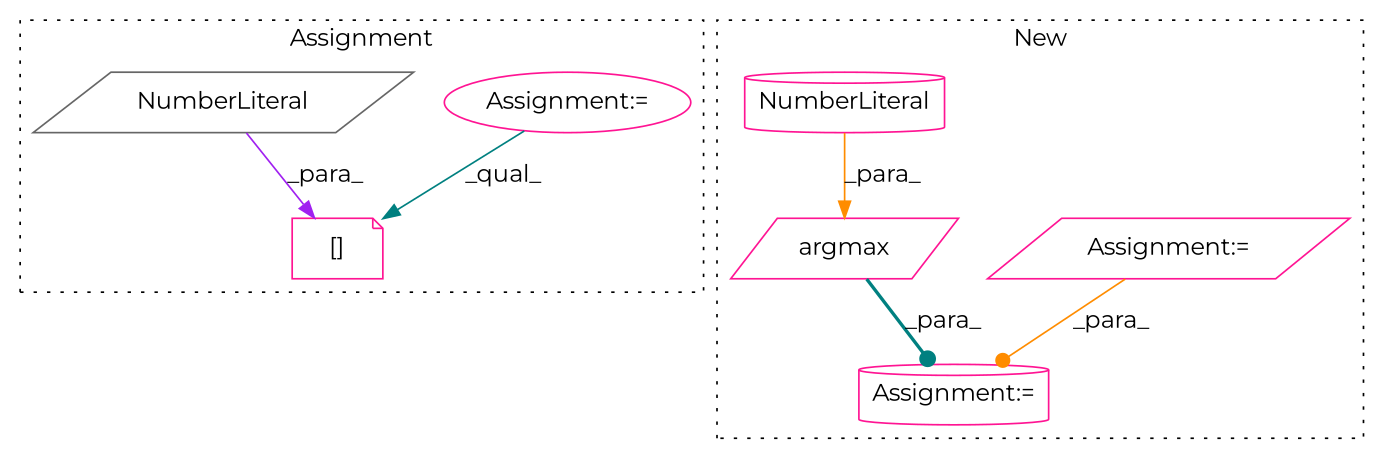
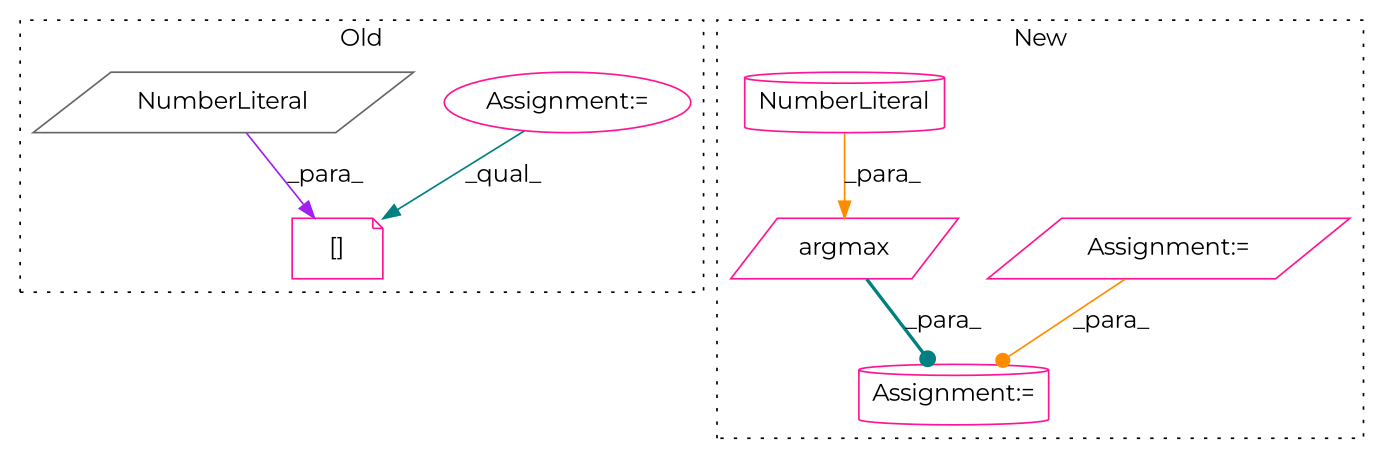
cluster "Assignment": label "Assignment" -> "Old"
